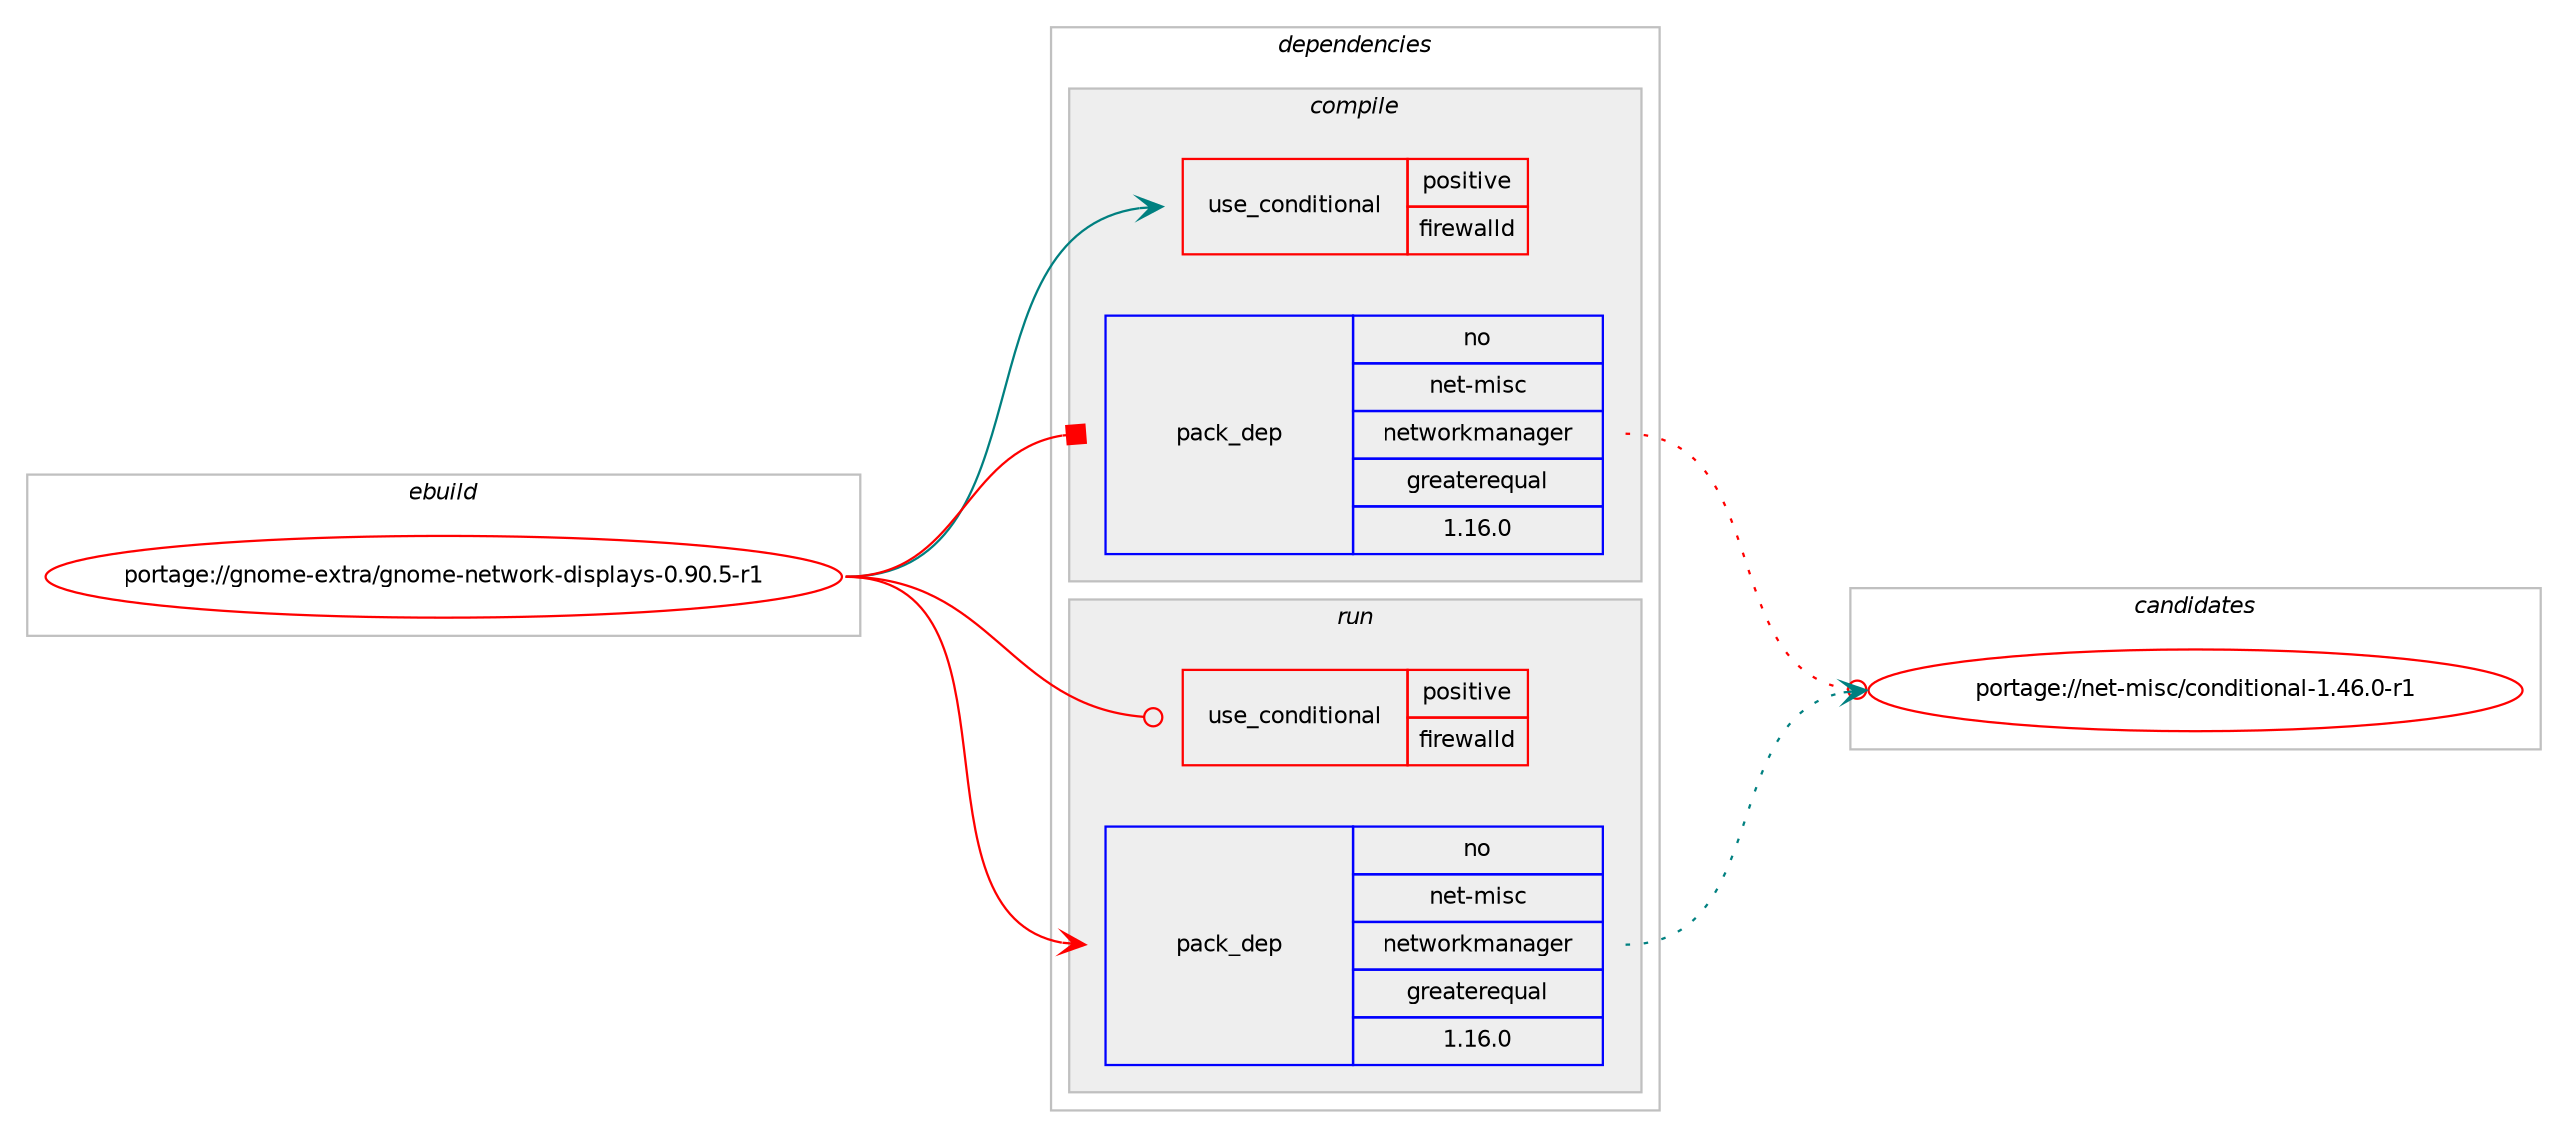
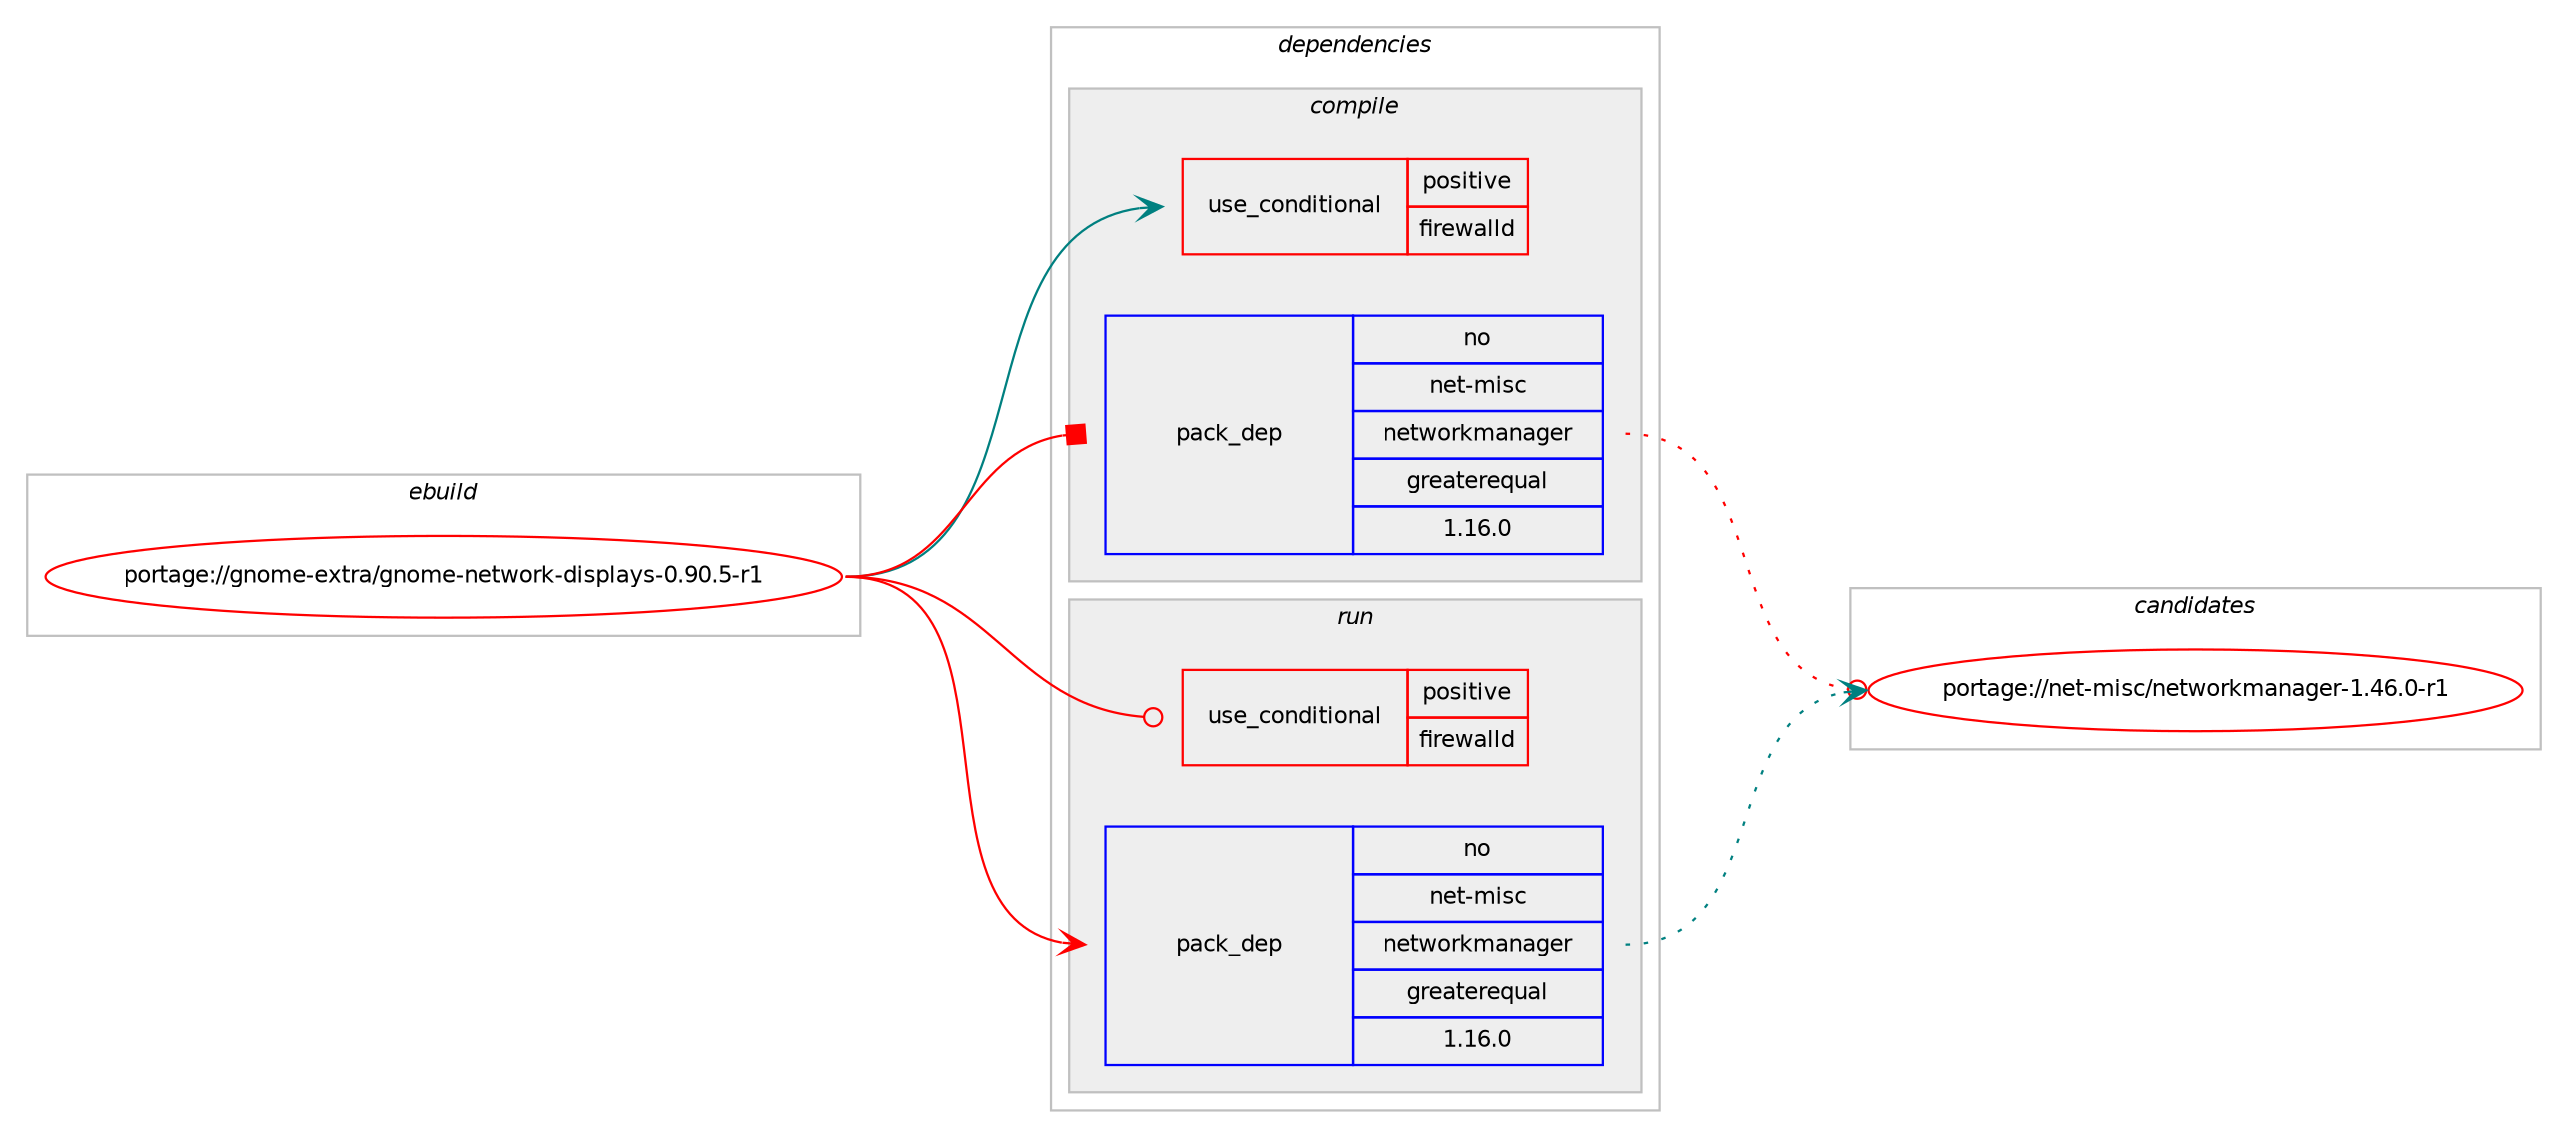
node "portage://net-misc/conditional-1.46.0-r1": label "portage://net-misc/conditional-1.46.0-r1" -> "portage://net-misc/networkmanager-1.46.0-r1"
